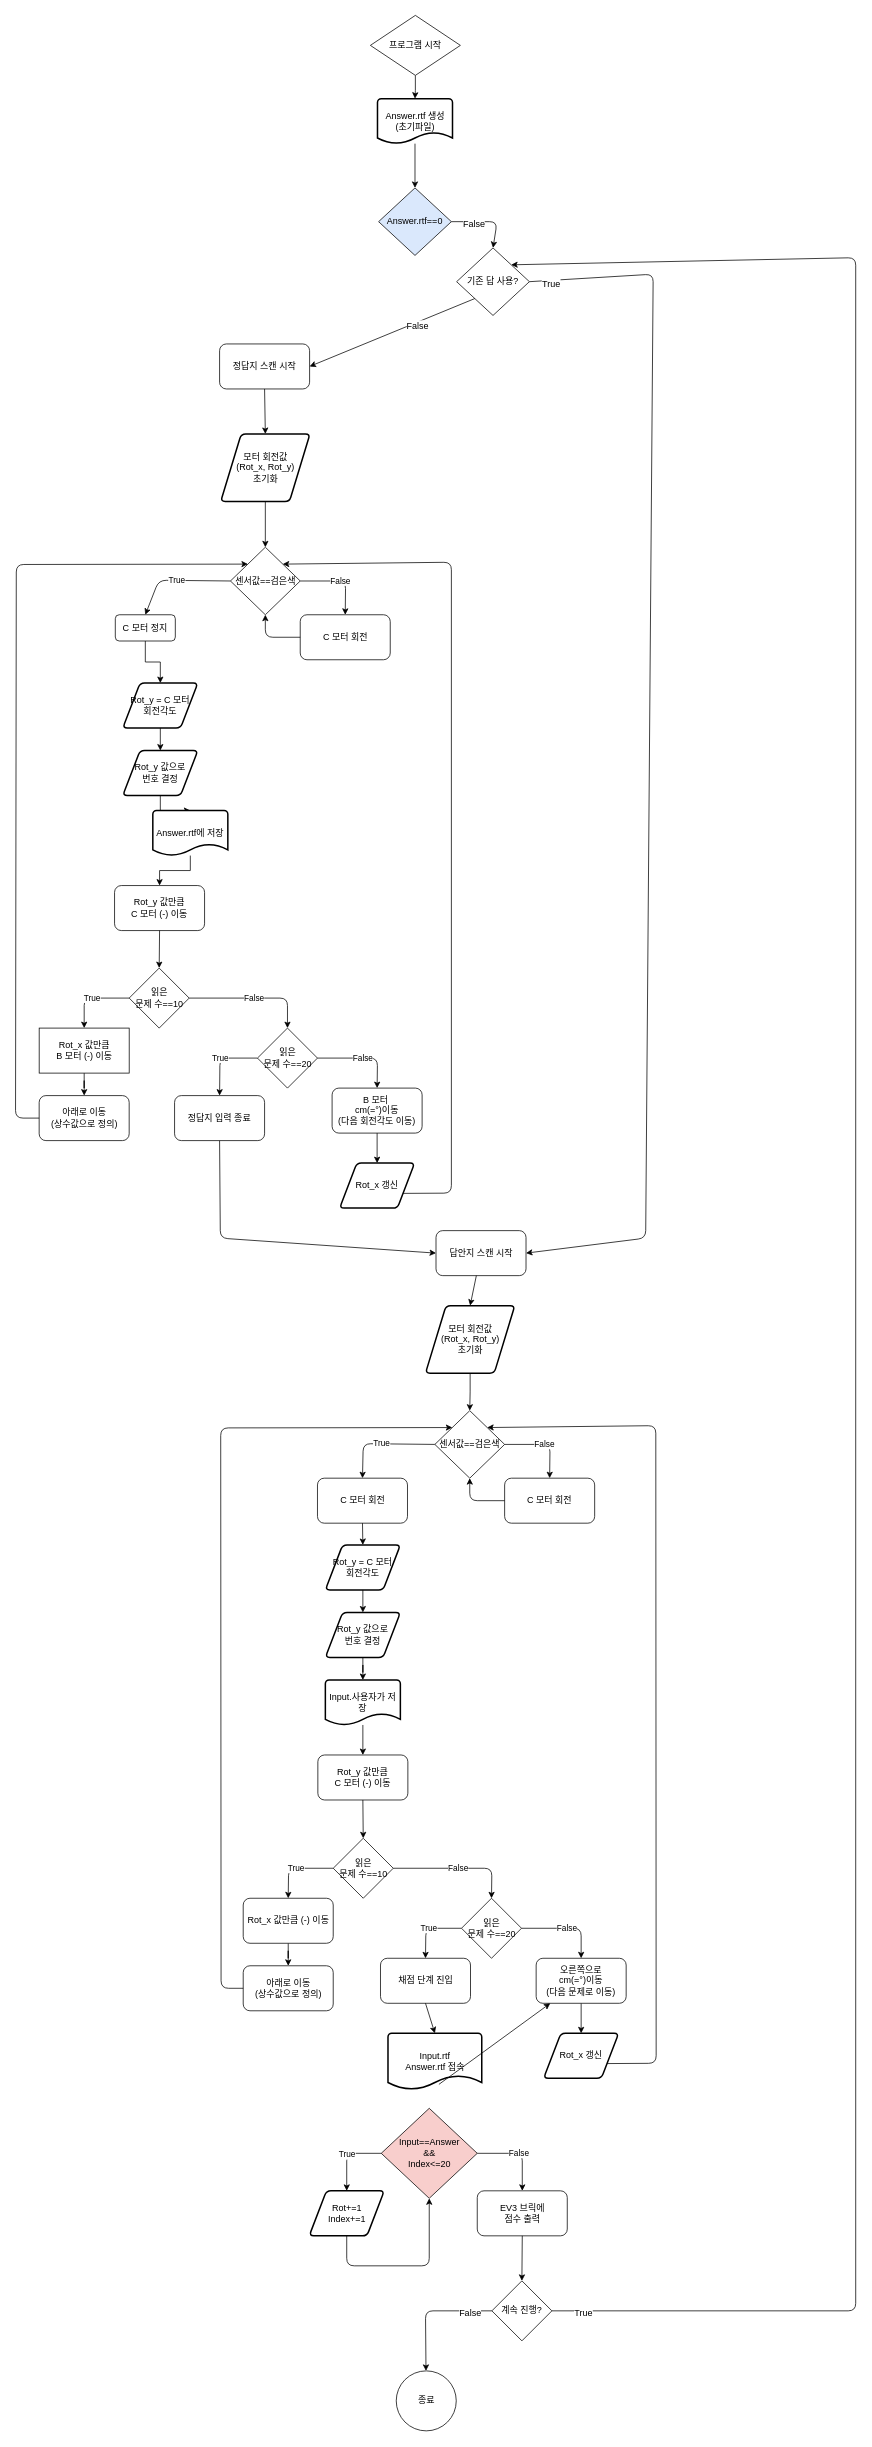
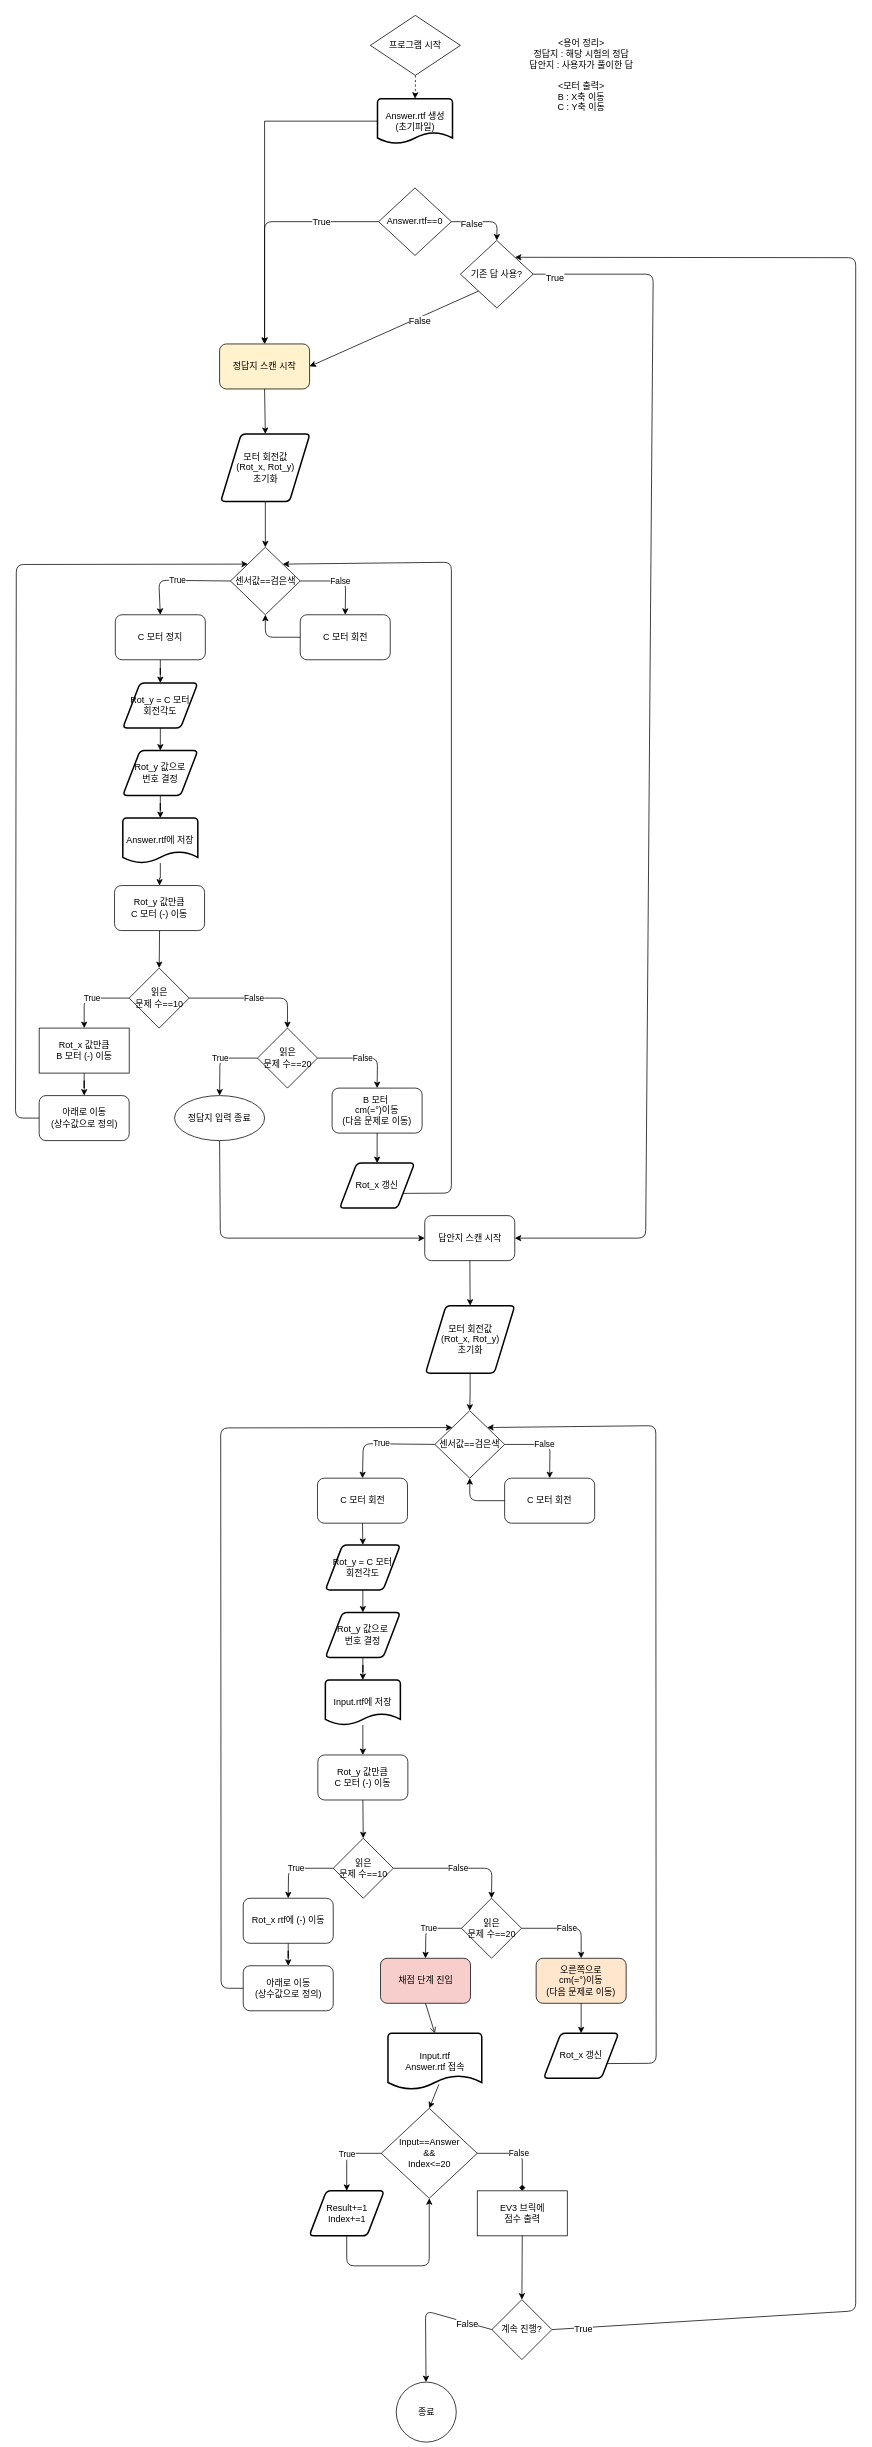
node "<용어 정리> 정답지 : 해당 시험의 정답 답안지 : 사용자가 풀이한 답 <모터 출력> B : X축 이동 C : Y축 이동": added
edge "프로그램 시작" -> "Answer.rtf 생성 (초기파일)": style solid -> dashed
edge "Answer.rtf 생성 (초기파일)" -> "Answer.rtf==0": now "Answer.rtf 생성 (초기파일)" -> "정답지 스캔 시작"
edge "Answer.rtf==0" -> "정답지 스캔 시작": added, label "True"
node "Answer.rtf==0": fillcolor #dae8fc -> #ffffff
node "기존 답 사용?": moved (493, 282) -> (497, 274)
node "정답지 스캔 시작": fillcolor #ffffff -> #fff2cc
node "C 모터 정지": size 60x26 -> 90x45
node "Answer.rtf에 저장": moved (190, 833) -> (160, 840)
node "B 모터 cm(=°)이동 (다음 회전각도 이동)": label "B 모터 cm(=°)이동 (다음 회전각도 이동)" -> "B 모터 cm(=°)이동 (다음 문제로 이동)"
node "정답지 입력 종료": shape rounded rectangle -> ellipse
node "답안지 스캔 시작": moved (481, 1253) -> (470, 1238)
node "Input.사용자가 저장": label "Input.사용자가 저장" -> "Input.rtf에 저장"
node "Rot_x 값만큼 (-) 이동": label "Rot_x 값만큼 (-) 이동" -> "Rot_x rtf에 (-) 이동"
node "채점 단계 진입": fillcolor #ffffff -> #f8cecc
node "오른쪽으로 cm(=°)이동 (다음 문제로 이동)": fillcolor #ffffff -> #ffe6cc
edge "채점 단계 진입" -> "Input.rtf Answer.rtf 접속": arrowhead classic -> open
edge "Input.rtf Answer.rtf 접속" -> "오른쪽으로 cm(=°)이동 (다음 문제로 이동)": now "Input.rtf Answer.rtf 접속" -> "Input==Answer && Index<=20"
node "Input==Answer && Index<=20": fillcolor #f8cecc -> #ffffff
edge "Input==Answer && Index<=20" -> "EV3 브릭에 점수 출력": arrowhead classic -> diamond
node "Rot+=1 Index+=1": label "Rot+=1 Index+=1" -> "Result+=1 Index+=1"
node "EV3 브릭에 점수 출력": shape rounded rectangle -> rectangle
node "계속 진행?": moved (522, 2310) -> (522, 2329)
node "종료": moved (426, 2400) -> (426, 2412)
